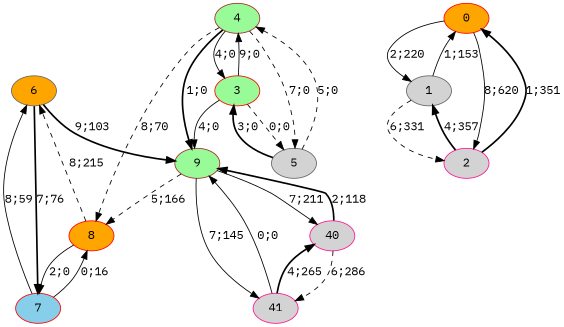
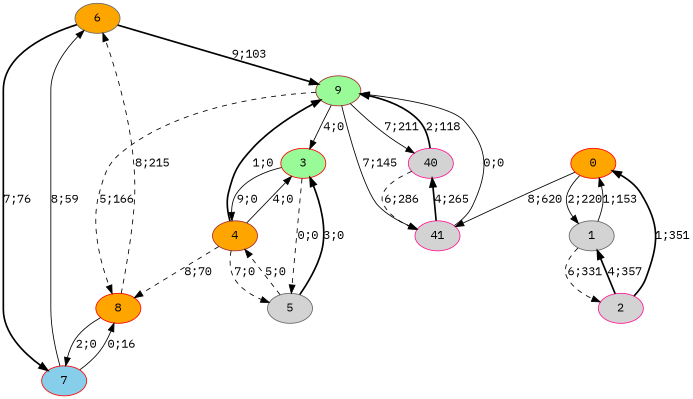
node "4": fillcolor palegreen -> orange
edge "0" -> "2": now "0" -> "41"
edge "3" -> "9": reversed
